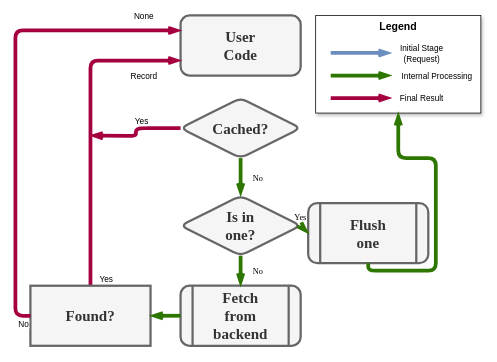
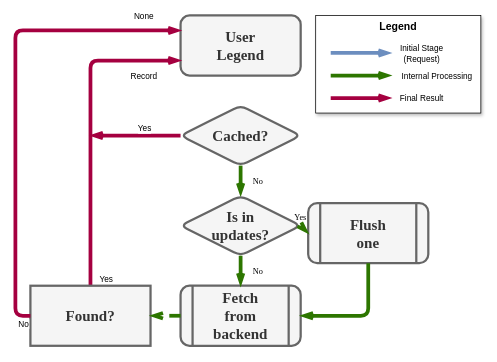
node "User Code": label "User Code" -> "User Legend"
node "Cached?": moved (240, 128) -> (240, 135)
edge "Flush one" -> "Legend": now "Flush one" -> "Fetch from backend"
node "Is in one?": label "Is in one?" -> "Is in updates?"
edge "Fetch from backend" -> "Found?": style solid -> dashed
